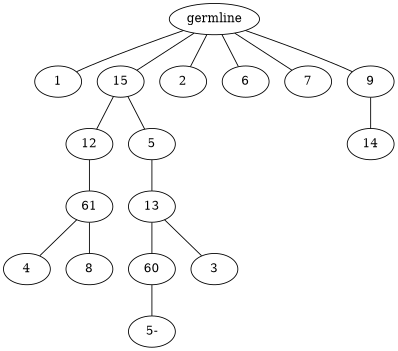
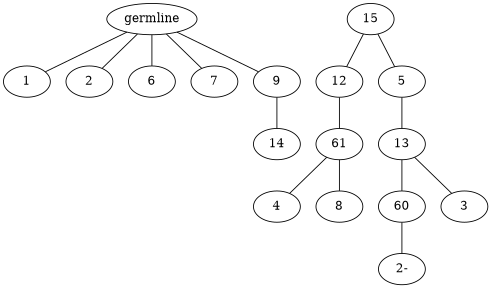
edge "germline" -- "15": removed
node "5-": label "5-" -> "2-"
